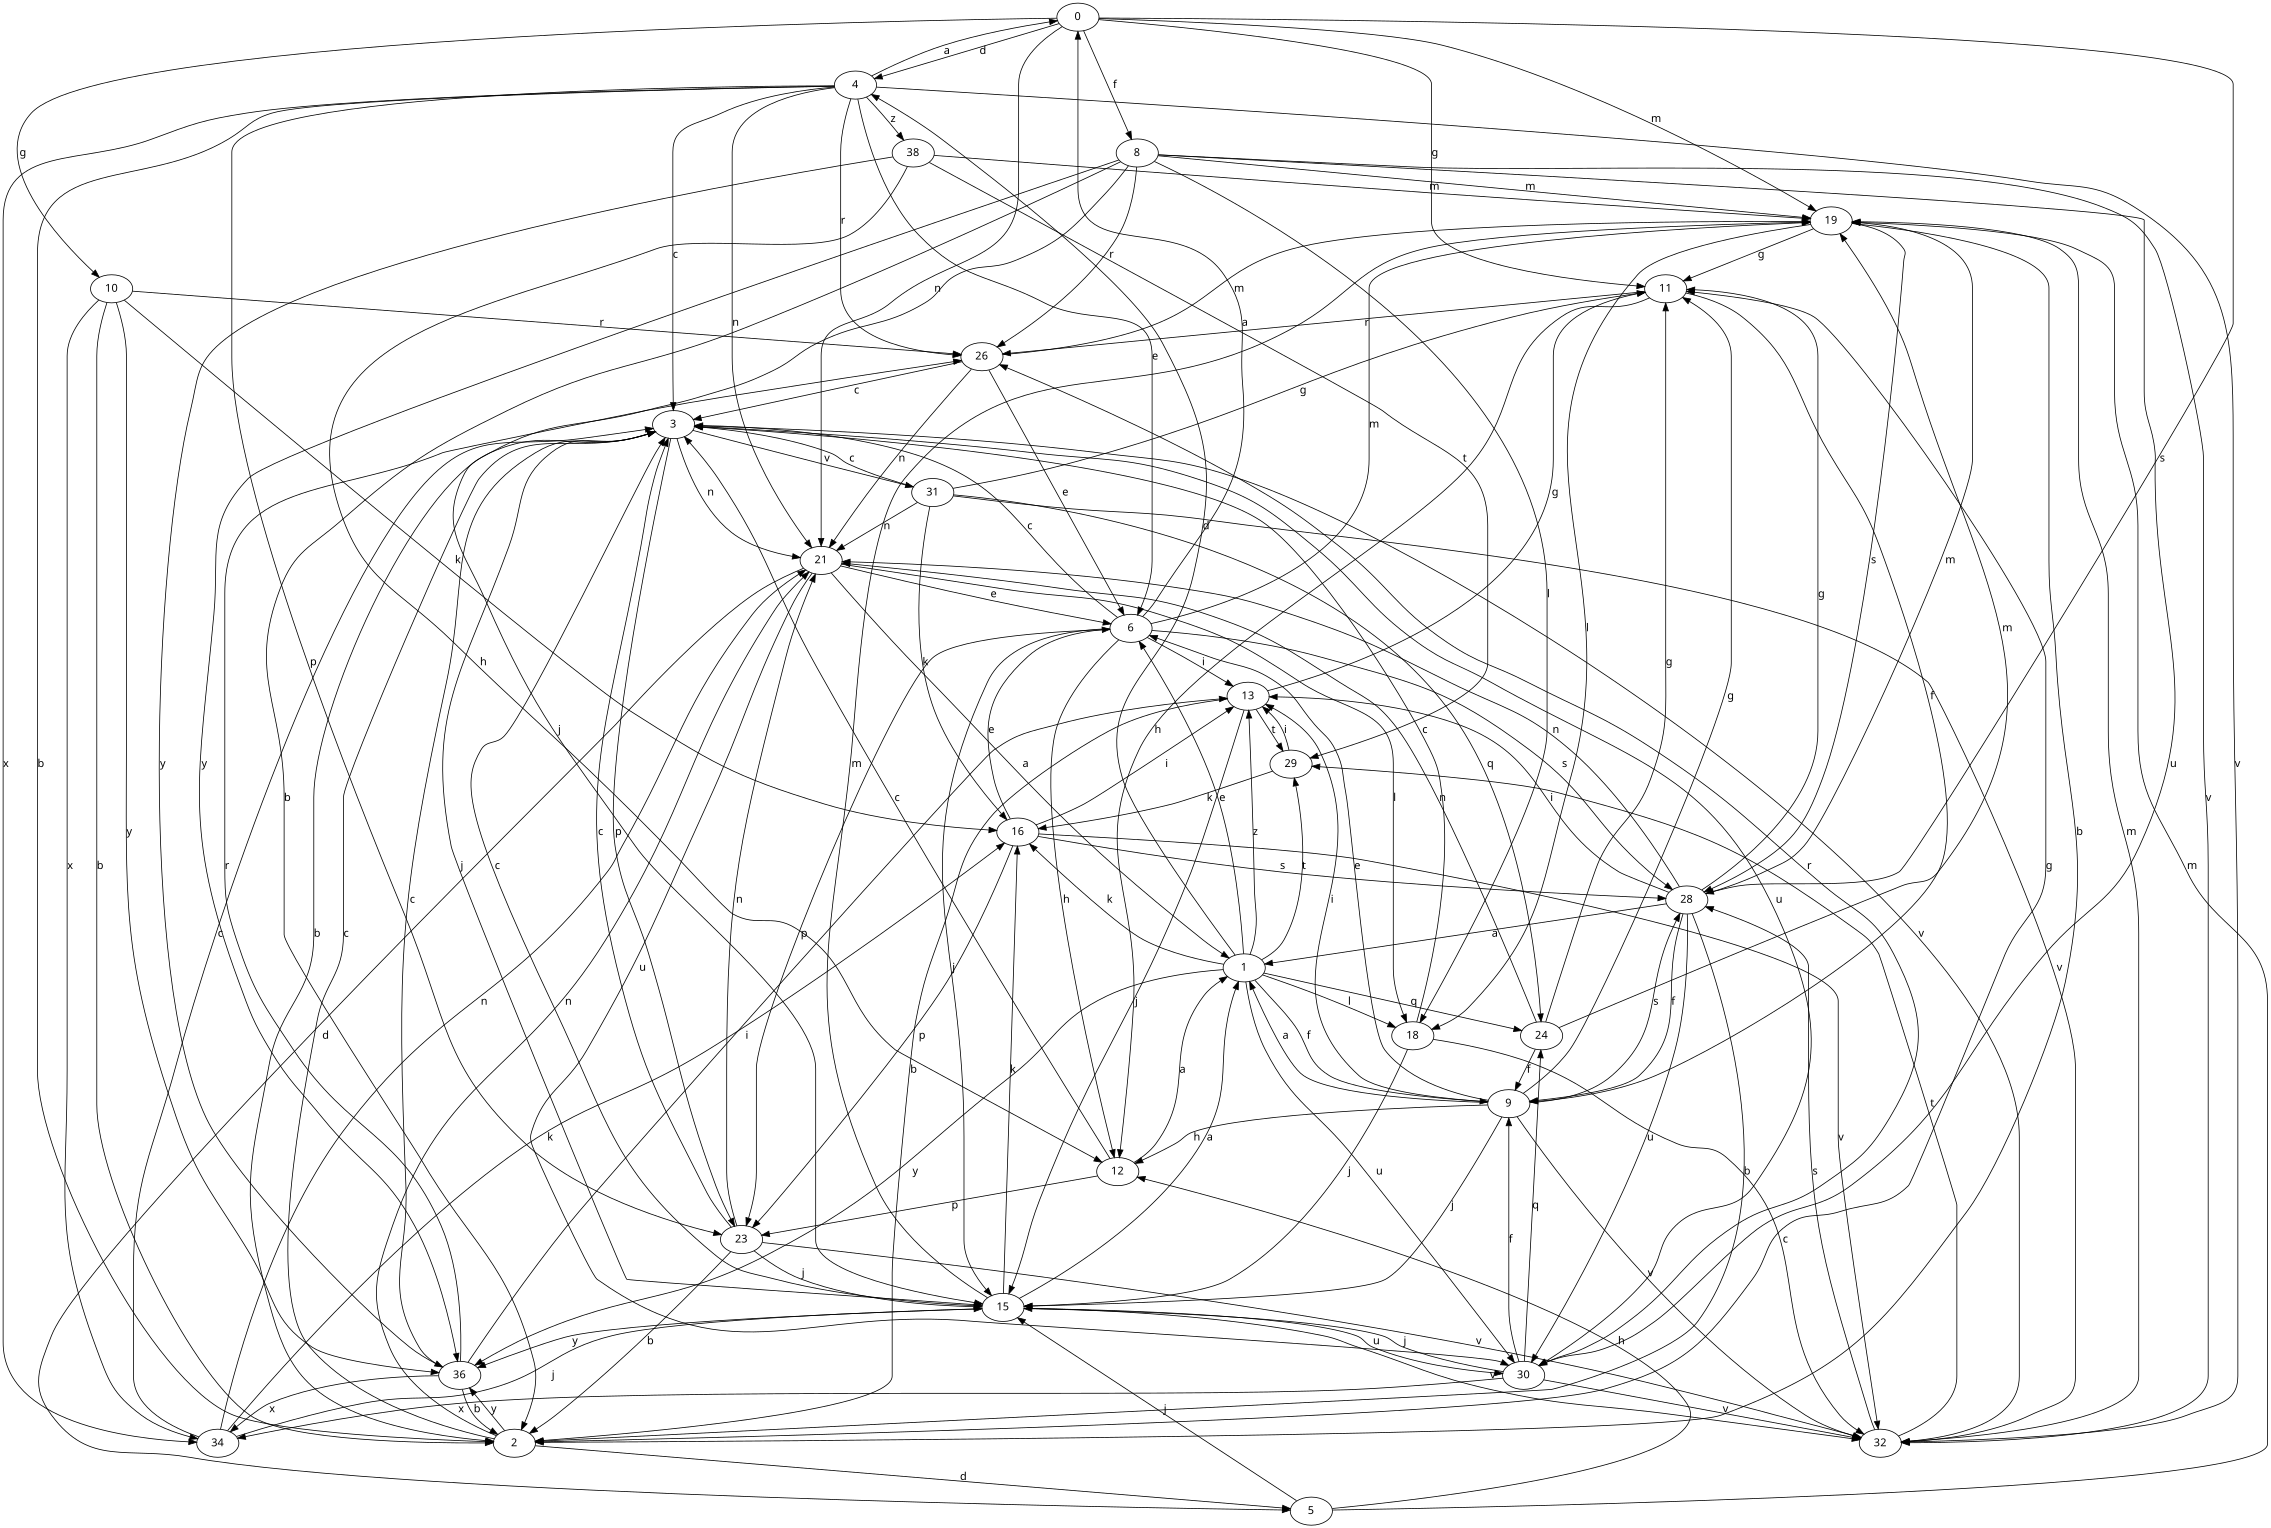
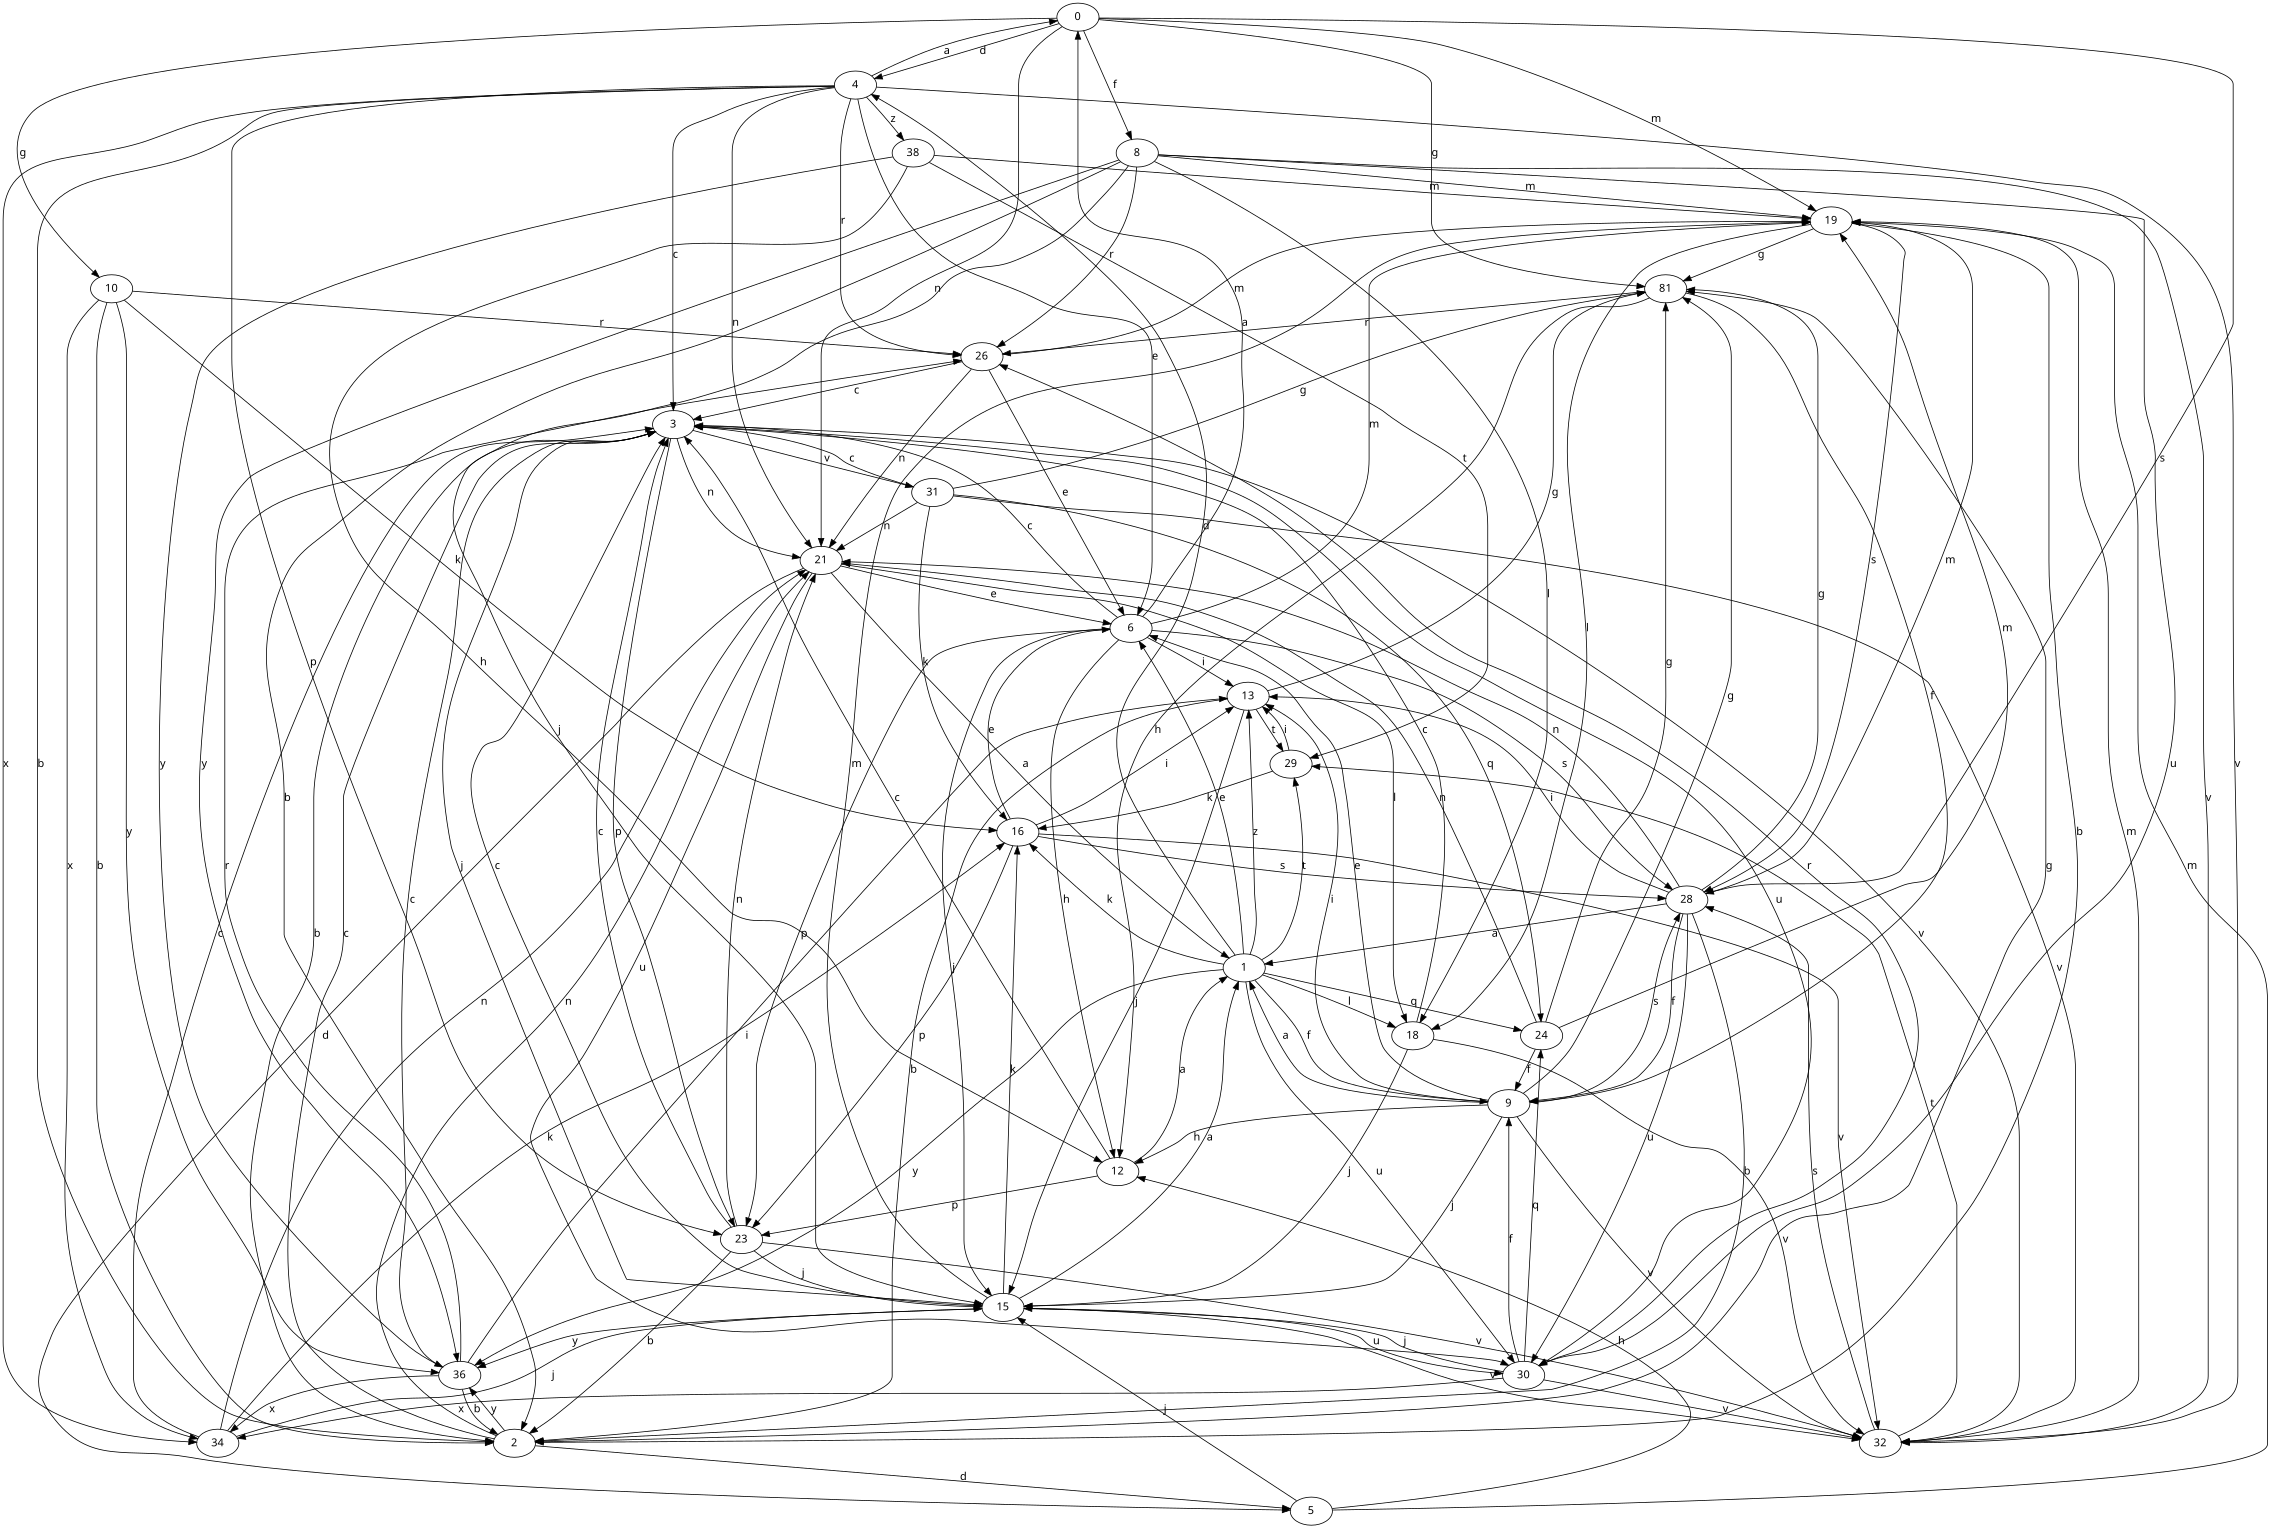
node "11": label "11" -> "81"
edge "18" -> "32": label "c" -> "v"
